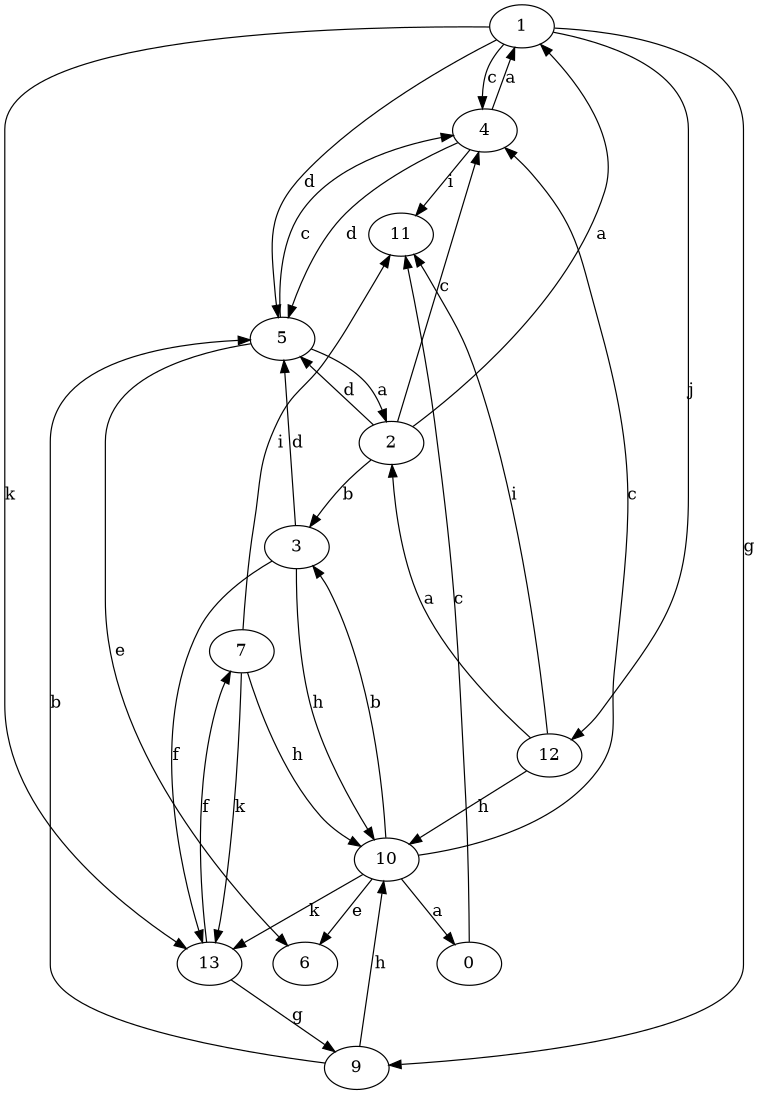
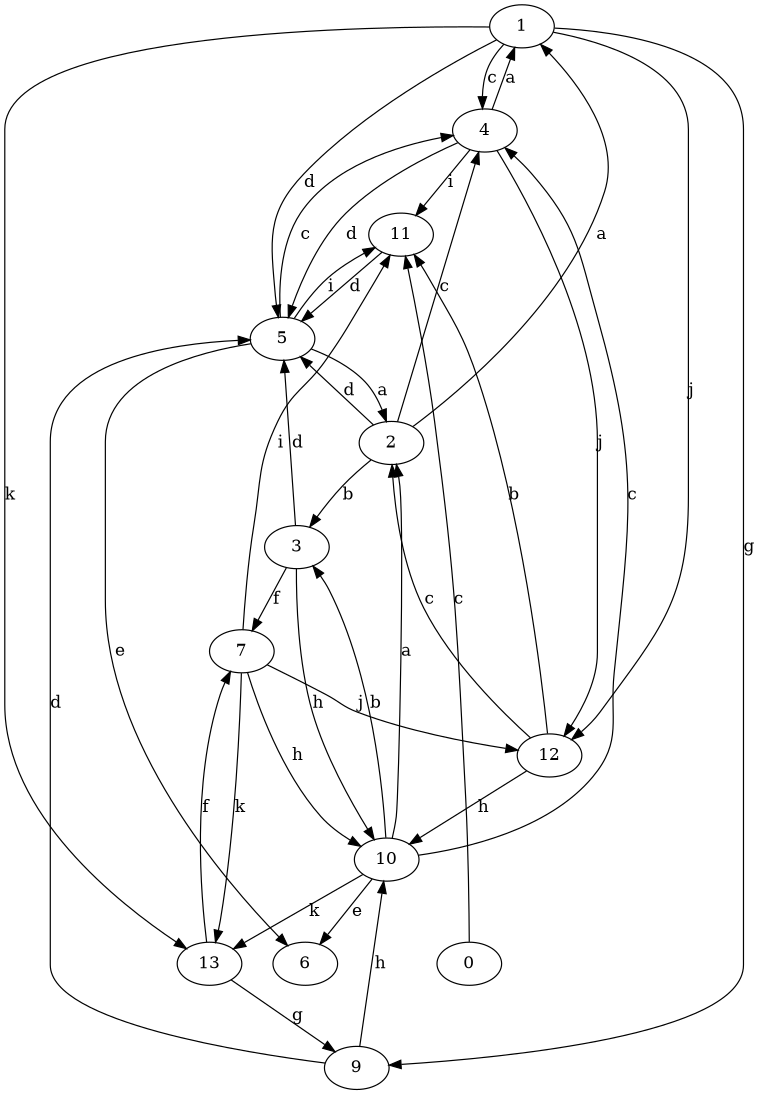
edge "5" -> "11": added, label "i"
edge "11" -> "5": added, label "d"
edge "4" -> "12": added, label "j"
edge "12" -> "11": label "i" -> "b"
edge "12" -> "2": label "a" -> "c"
edge "9" -> "5": label "b" -> "d"
edge "7" -> "12": added, label "j"
edge "3" -> "13": now "3" -> "7"
edge "10" -> "0": now "10" -> "2"
